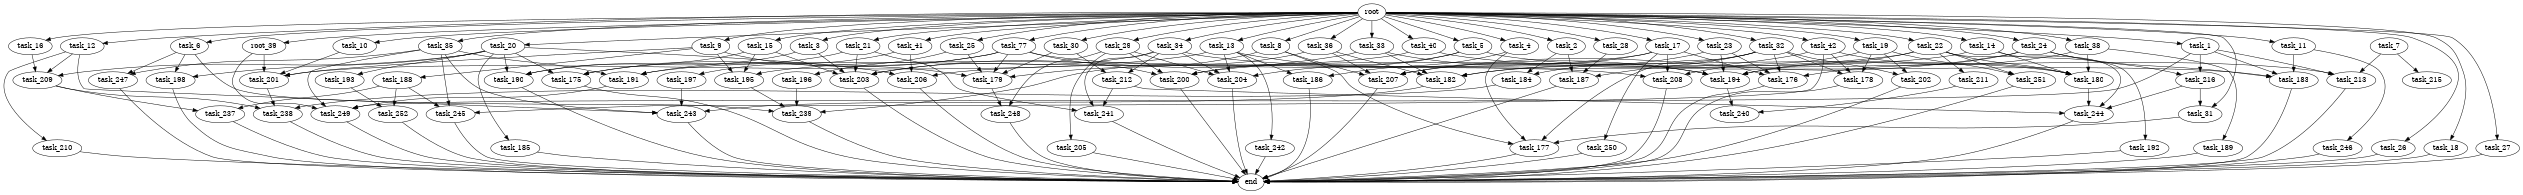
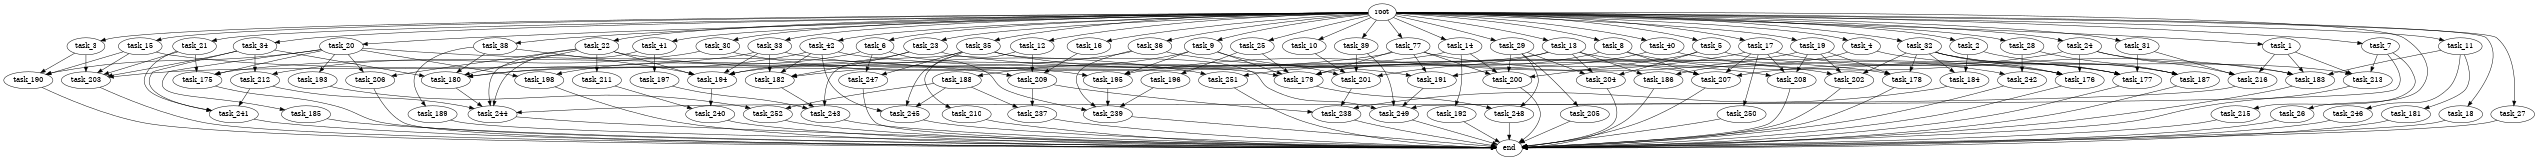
edge "root" -> "task_7": added
node "root_39": label "root_39" -> "task_39"
edge "task_34" -> "task_204": removed
edge "task_41" -> "task_206": now "task_41" -> "task_244"
edge "task_28" -> "task_242": added
edge "task_33" -> "task_202": added
edge "task_216" -> "task_31": reversed
edge "task_12" -> "task_243": removed
edge "task_1" -> "task_249": now "task_7" -> "task_249"
node "task_181": added
edge "task_215" -> "end": added
edge "task_240" -> "end": added
